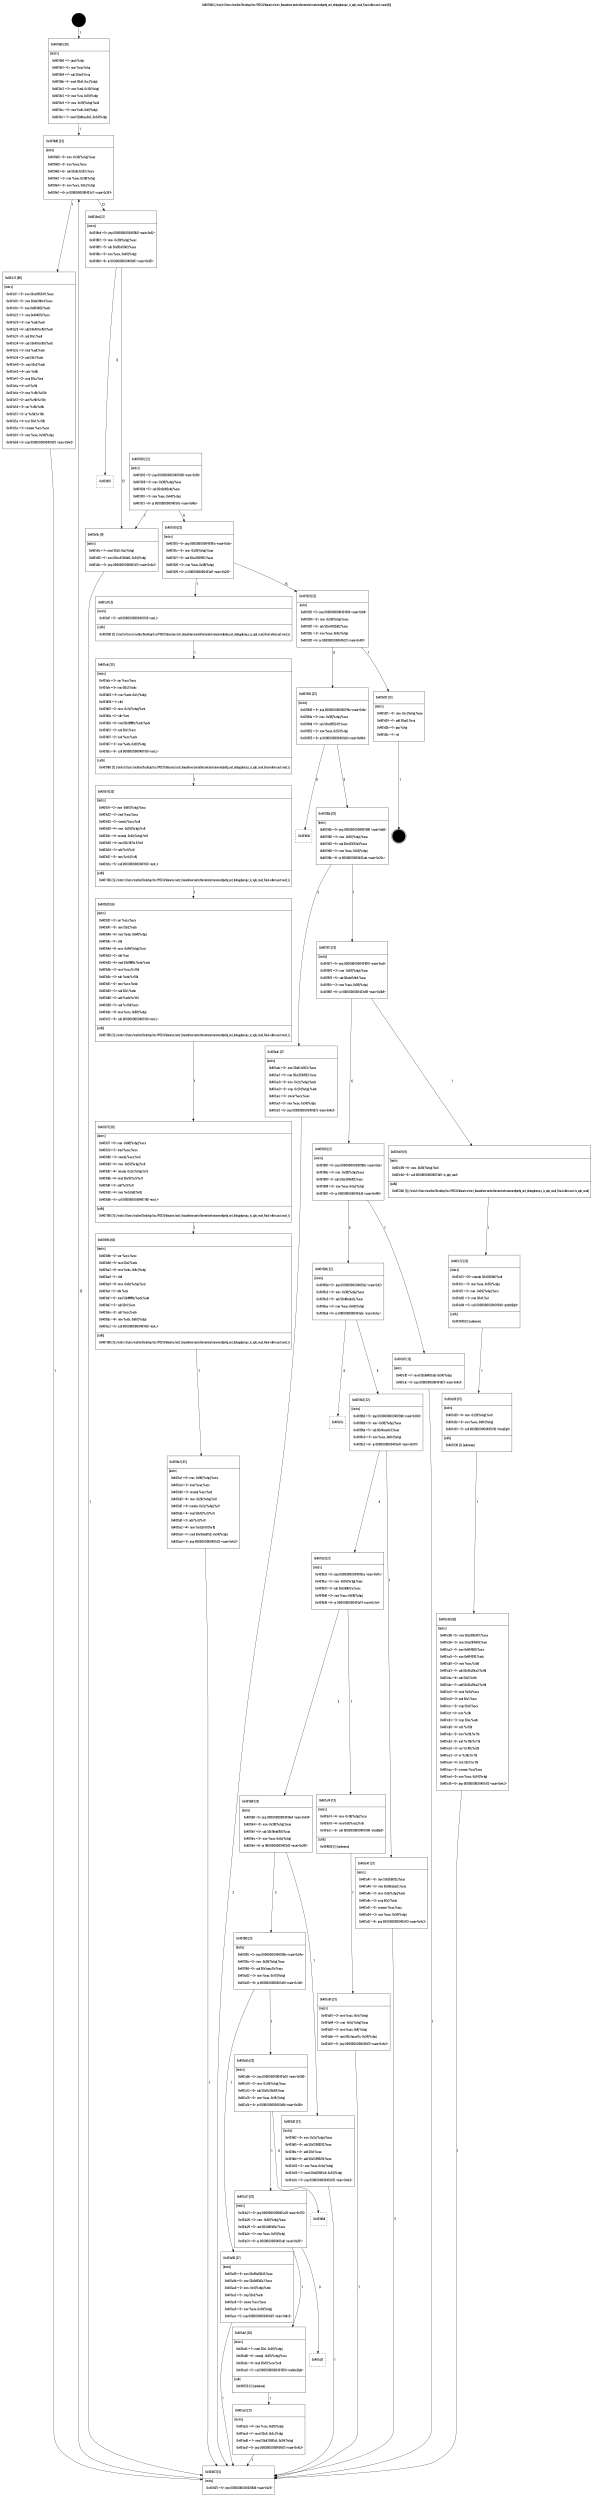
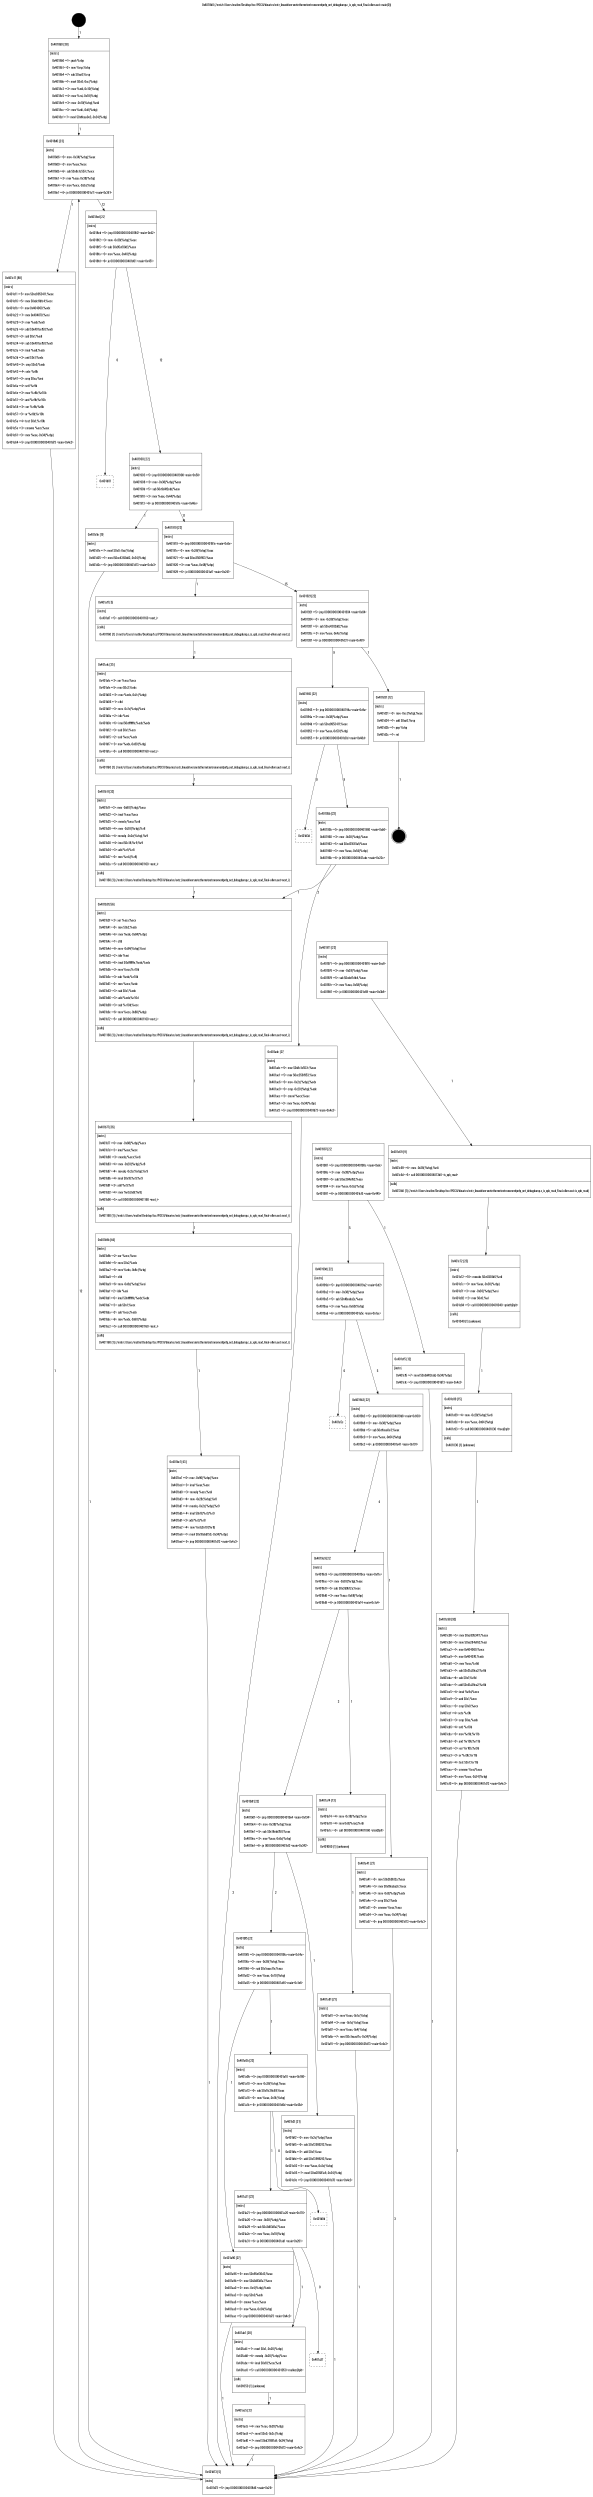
edge "0x4018ed [22]" -> "0x401d1e [19]": now "0x4018ed [22]" -> "0x401903 [22]"
edge "0x40195b [22]" -> "0x401971 [22]": now "0x40195b [22]" -> "0x401b3f [56]"
edge "0x401971 [22]" -> "0x401987 [22]": removed, label "6"
